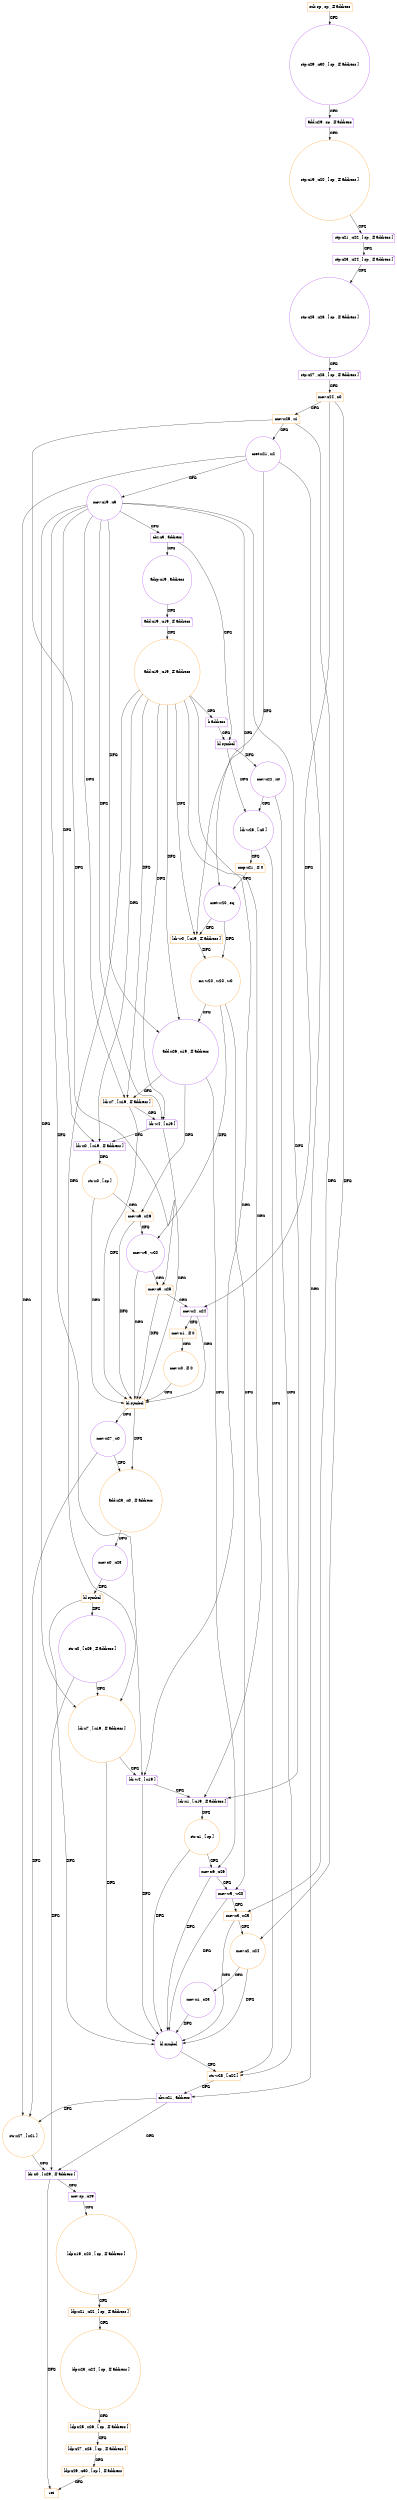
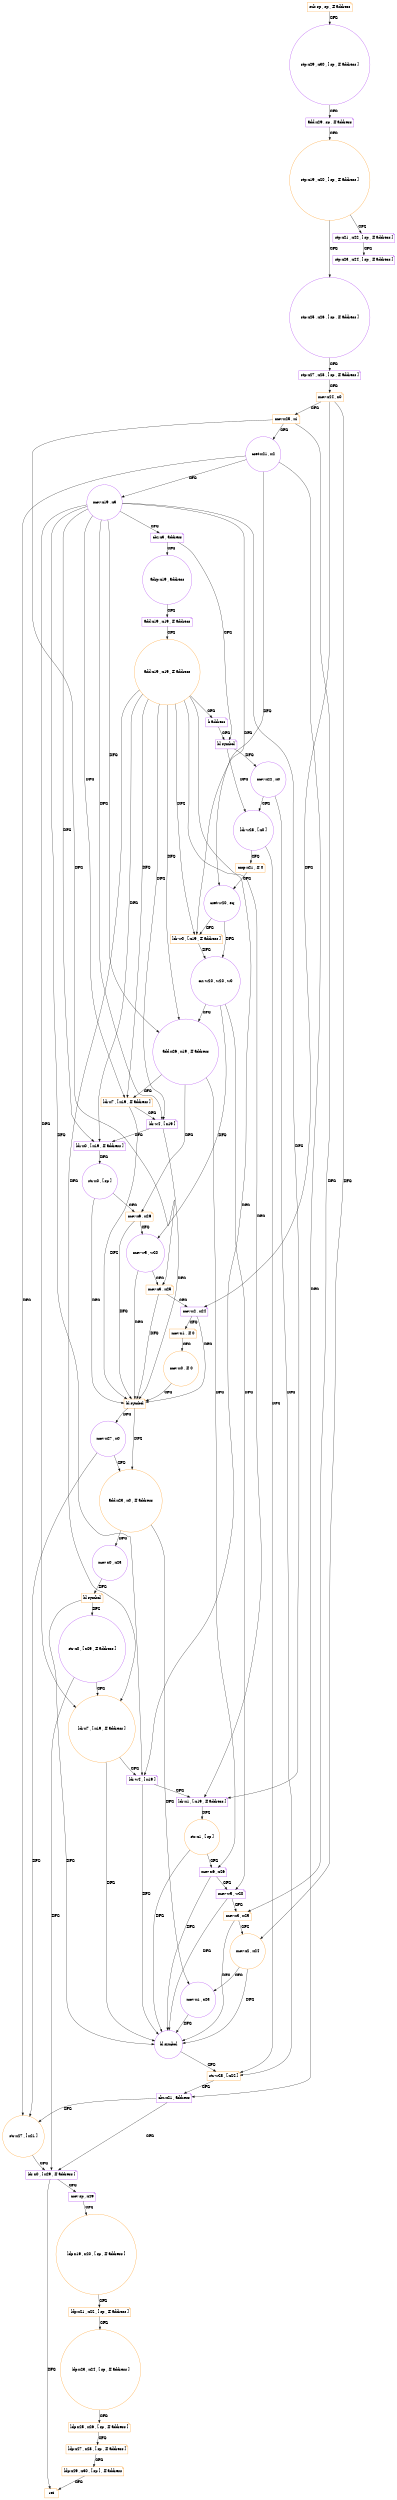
edge "stp x23 , x24 , [ sp , # address ]" -> "stp x25 , x26 , [ sp , # address ]": now "stp x19 , x20 , [ sp , # address ]" -> "stp x25 , x26 , [ sp , # address ]"
node "orr w20 , w20 , w0": color darkorange -> purple
node "str x0 , [ sp ]": color darkorange -> purple
edge "add x23 , x0 , # address" -> "mov x1 , x23": added, label "DFG"
